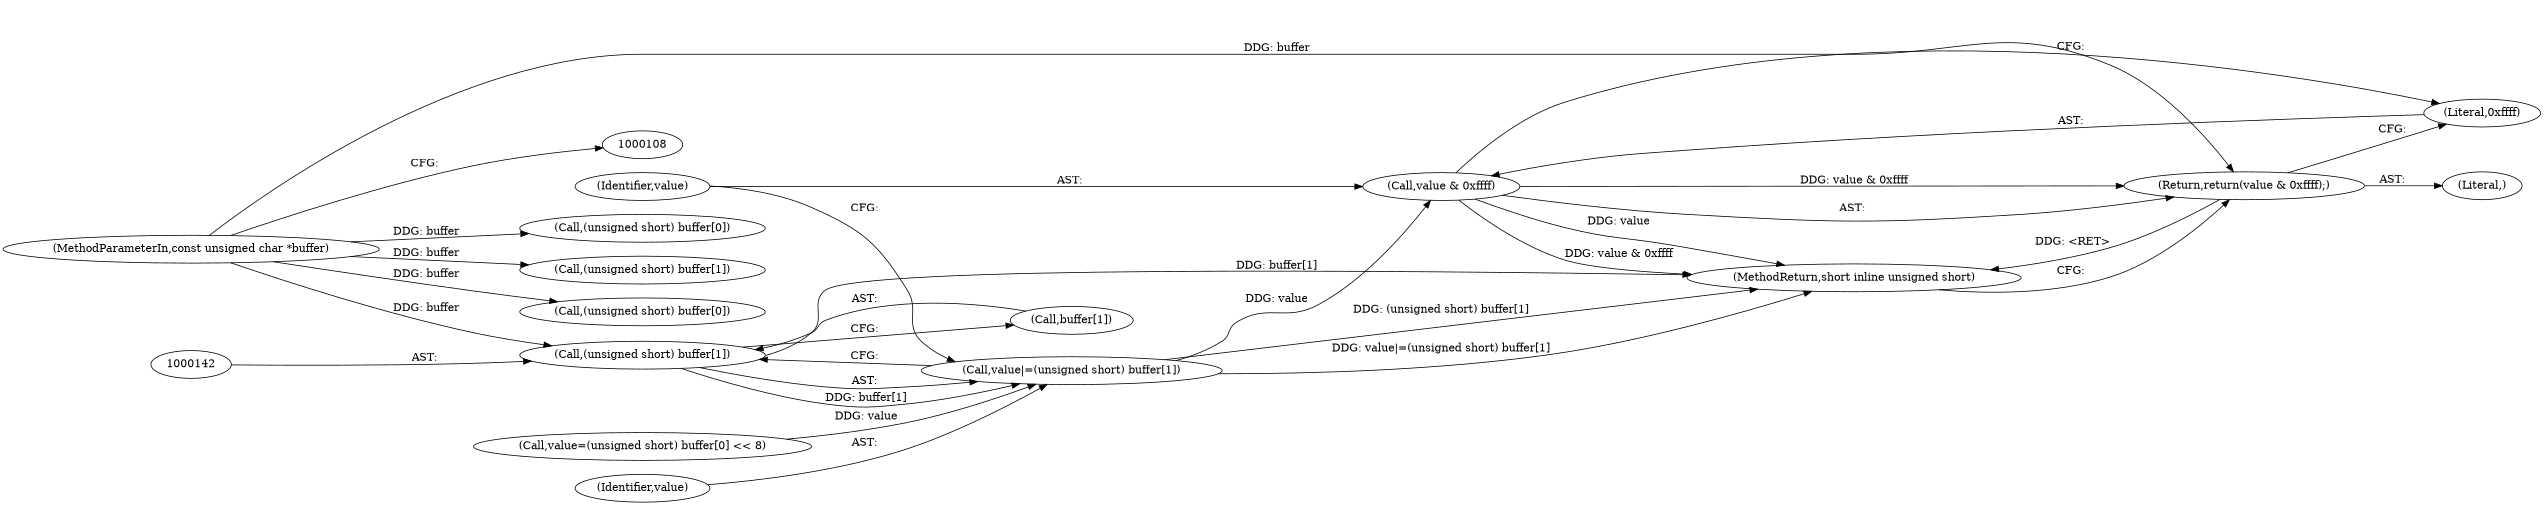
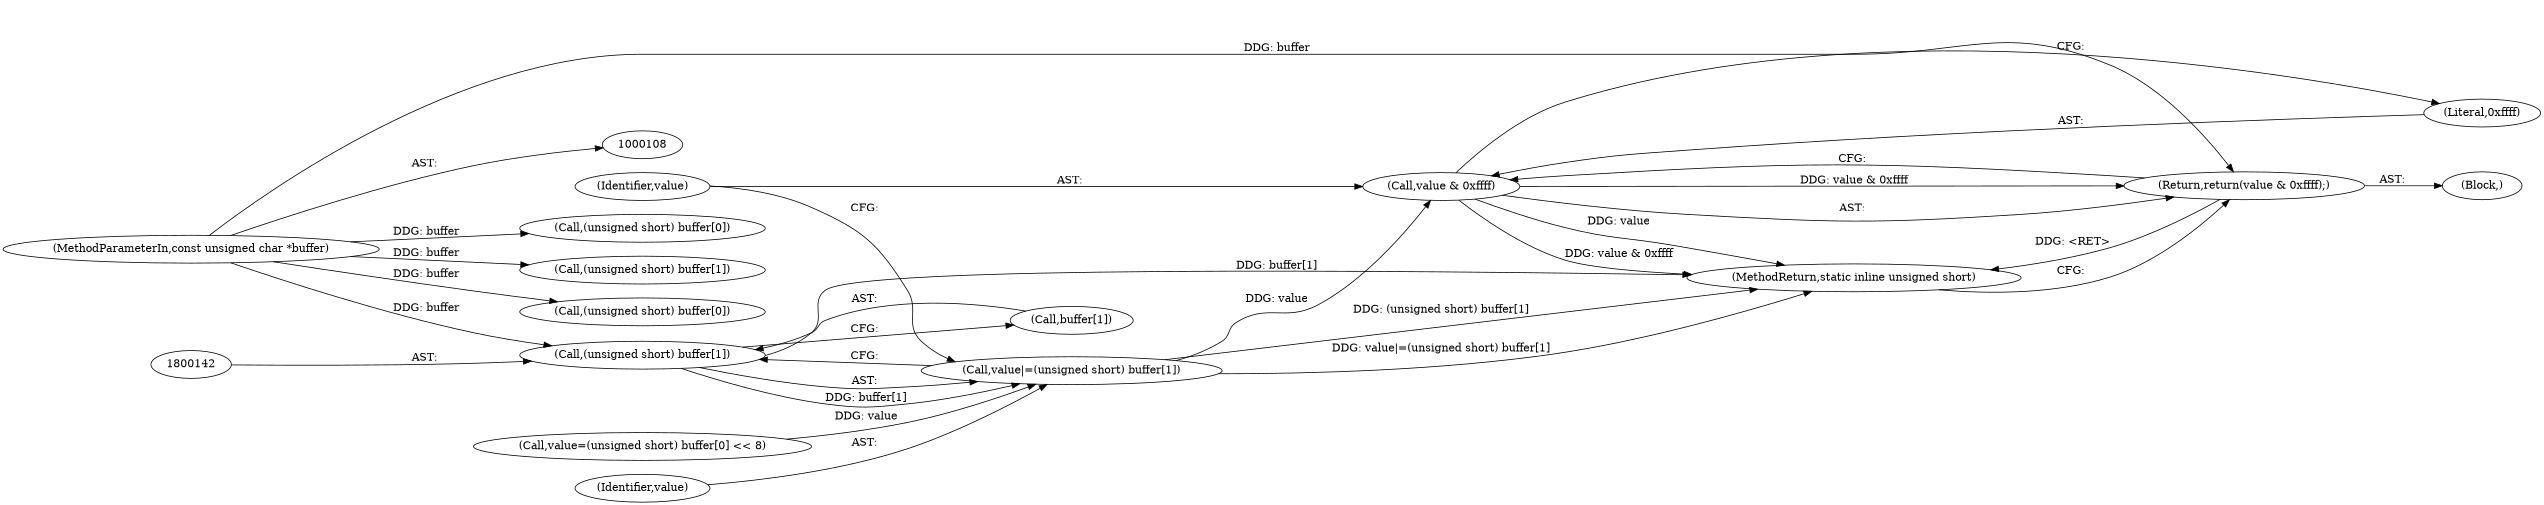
edge "(Return,return(value & 0xffff);)" -> "(Literal,0xffff)": now "(Return,return(value & 0xffff);)" -> "(Call,value & 0xffff)"
edge "(MethodParameterIn,const unsigned char *buffer)" -> "1000108": label "CFG: " -> "AST: "
node "(Literal,)": label "(Literal,)" -> "(Block,)"
node "(MethodReturn,short inline unsigned short)": label "(MethodReturn,short inline unsigned short)" -> "(MethodReturn,static inline unsigned short)"
node "1000142": label "1000142" -> "1800142"
